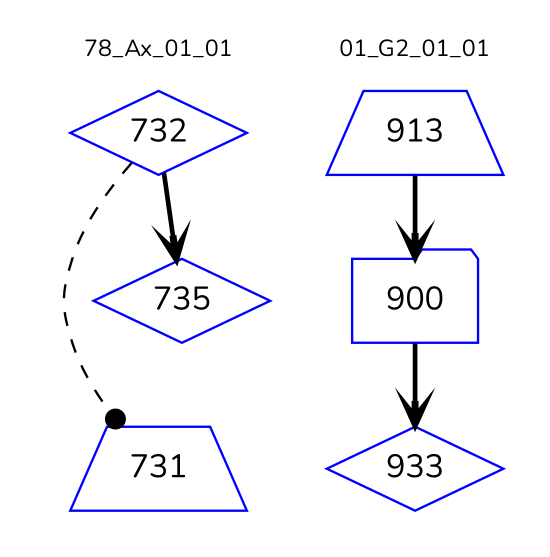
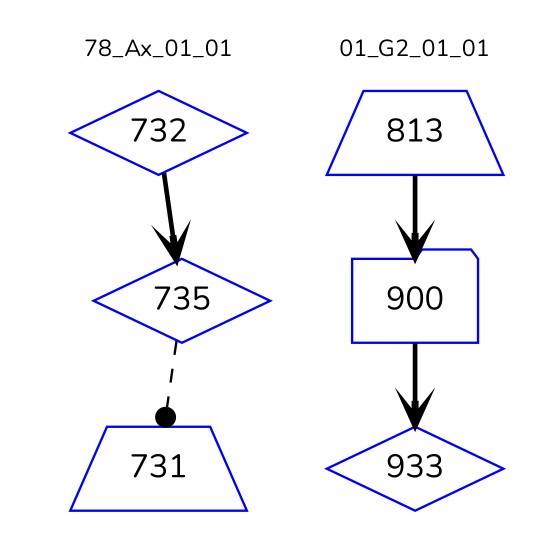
node "913": label "913" -> "813"
edge "732" -> "731": now "735" -> "731"
